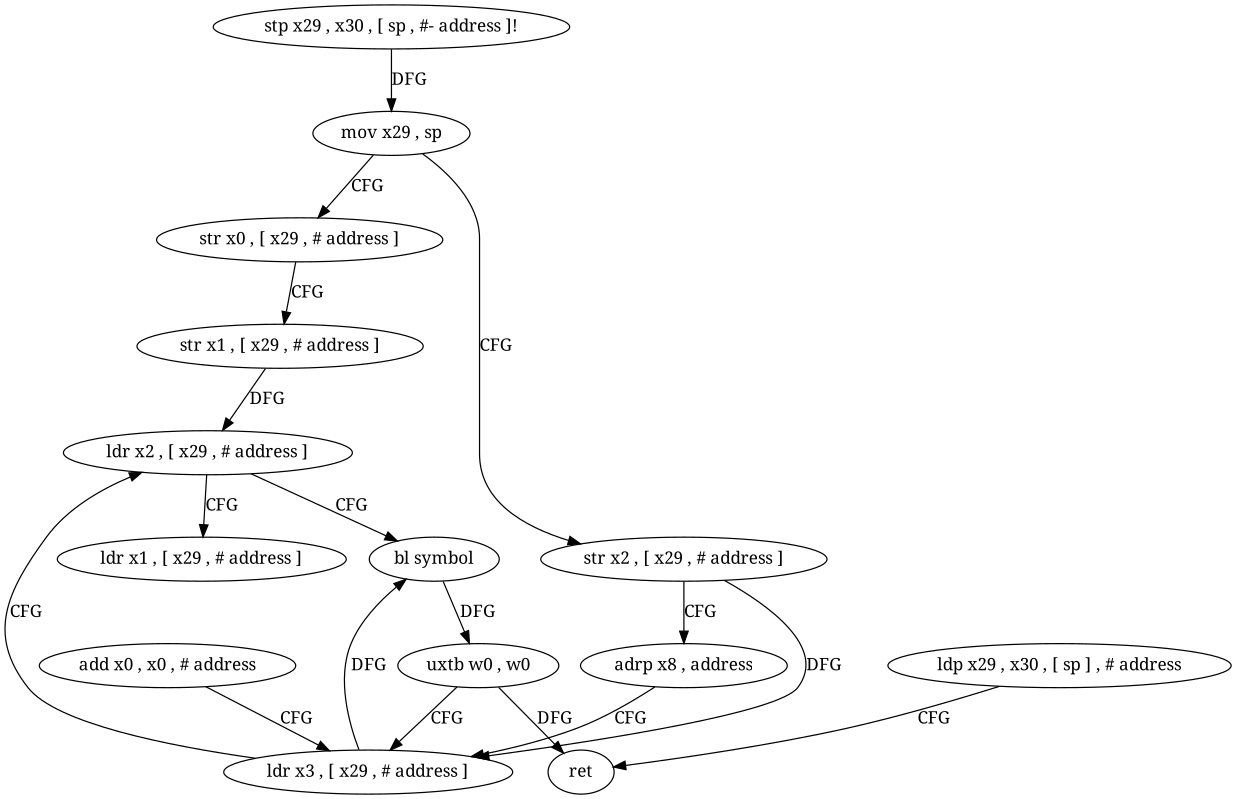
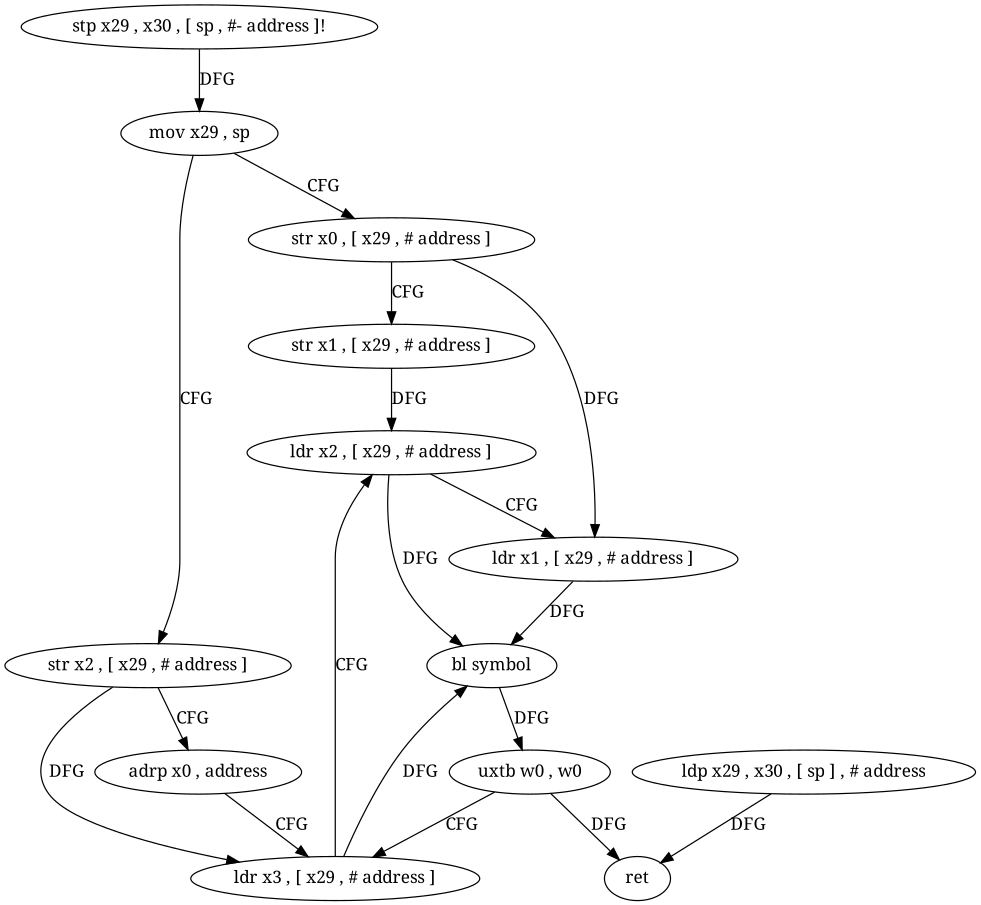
edge "str x0 , [ x29 , # address ]" -> "ldr x1 , [ x29 , # address ]": added, label "DFG"
edge "ldr x2 , [ x29 , # address ]" -> "bl symbol": label "CFG" -> "DFG"
edge "ldr x1 , [ x29 , # address ]" -> "bl symbol": added, label "DFG"
node "add x0 , x0 , # address": removed
node "adrp x8 , address": label "adrp x8 , address" -> "adrp x0 , address"
edge "ldp x29 , x30 , [ sp ] , # address" -> "ret": label "CFG" -> "DFG"
